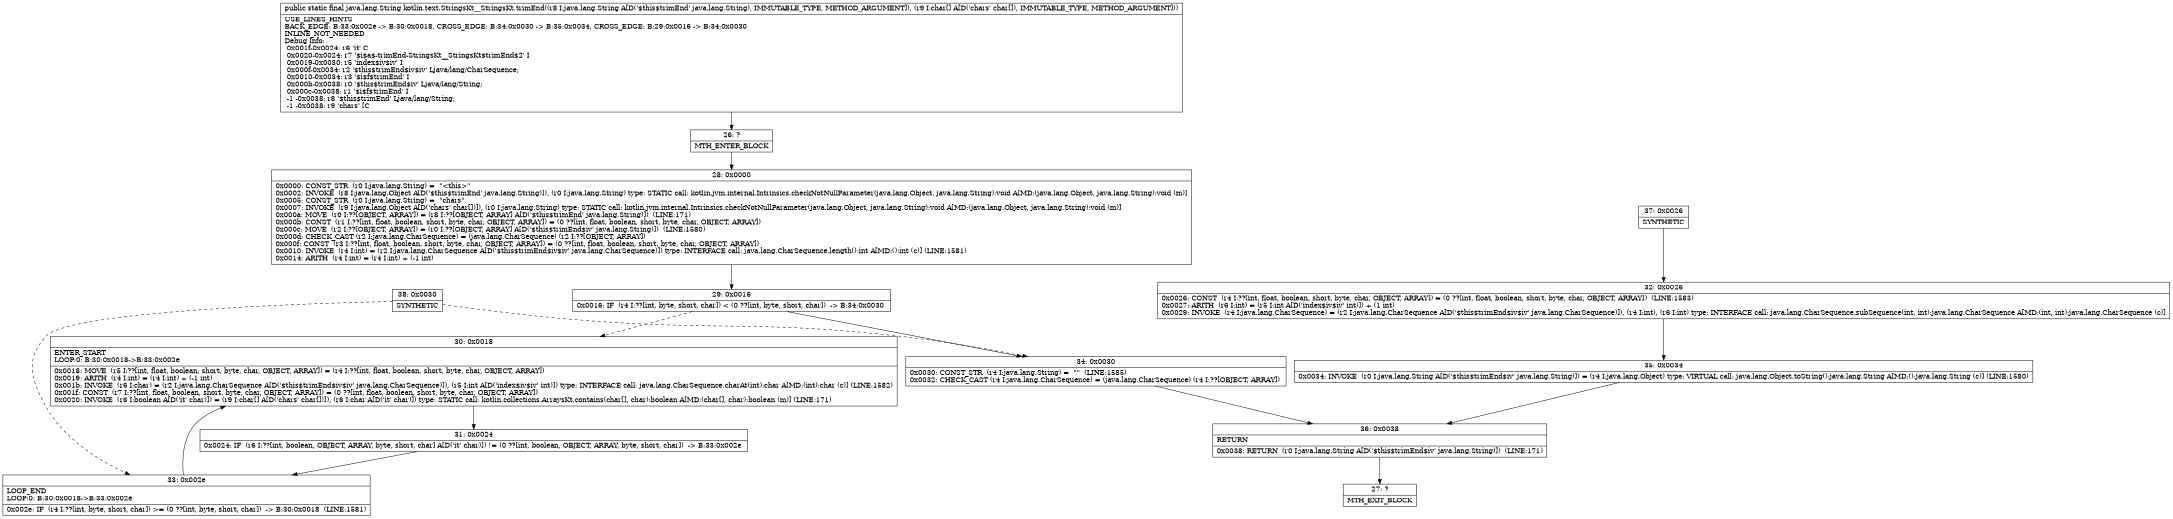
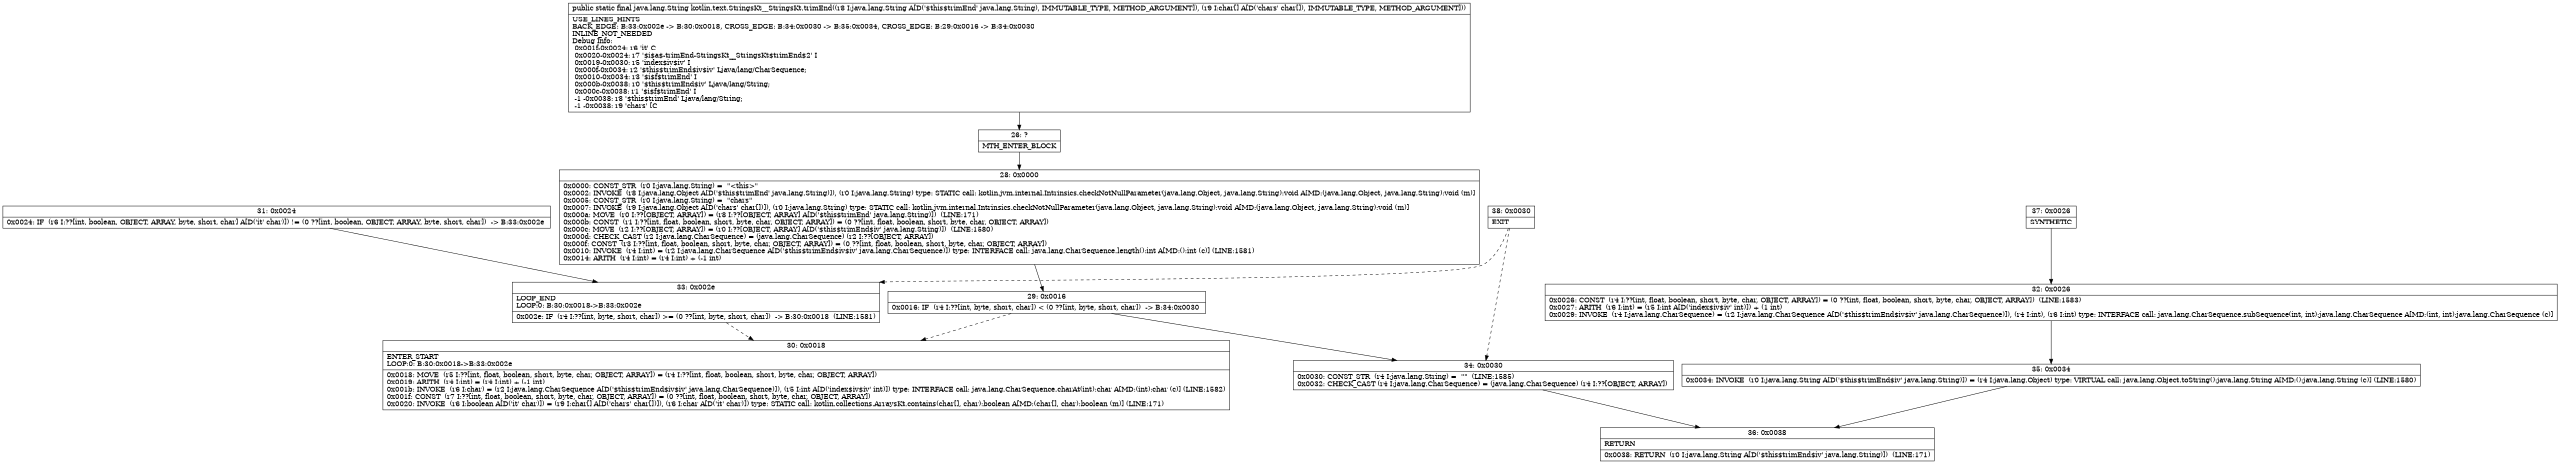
node "38: 0x0030": text "SYNTHETIC" -> "EXIT"
edge "30: 0x0018" -> "31: 0x0024": removed
edge "33: 0x002e" -> "30: 0x0018": style solid -> dashed
node "27: ?": removed
